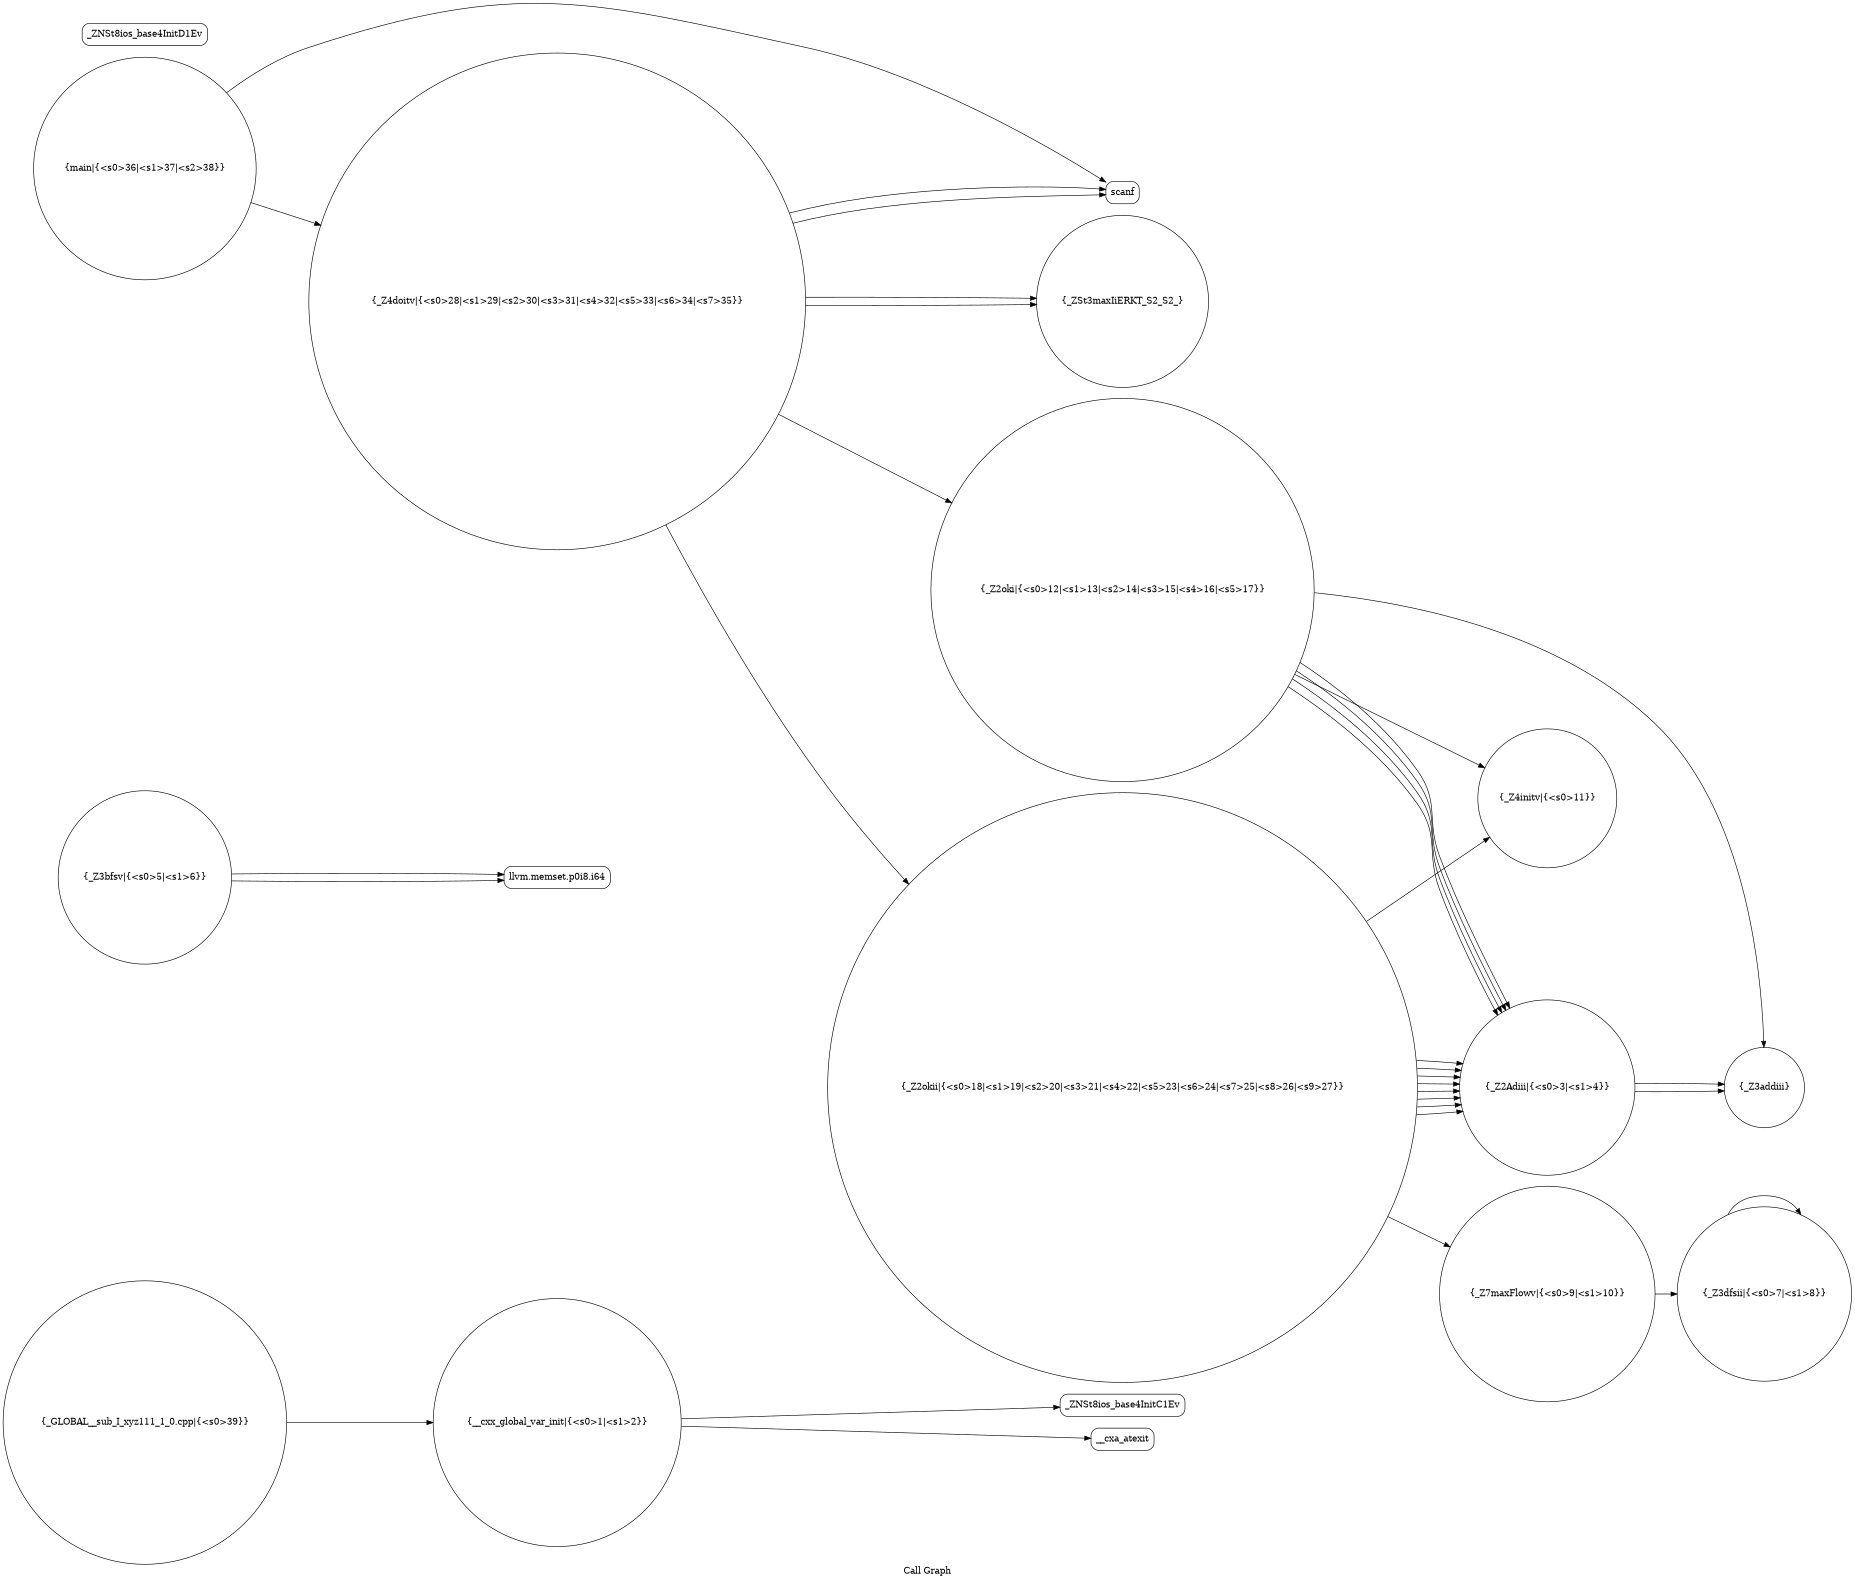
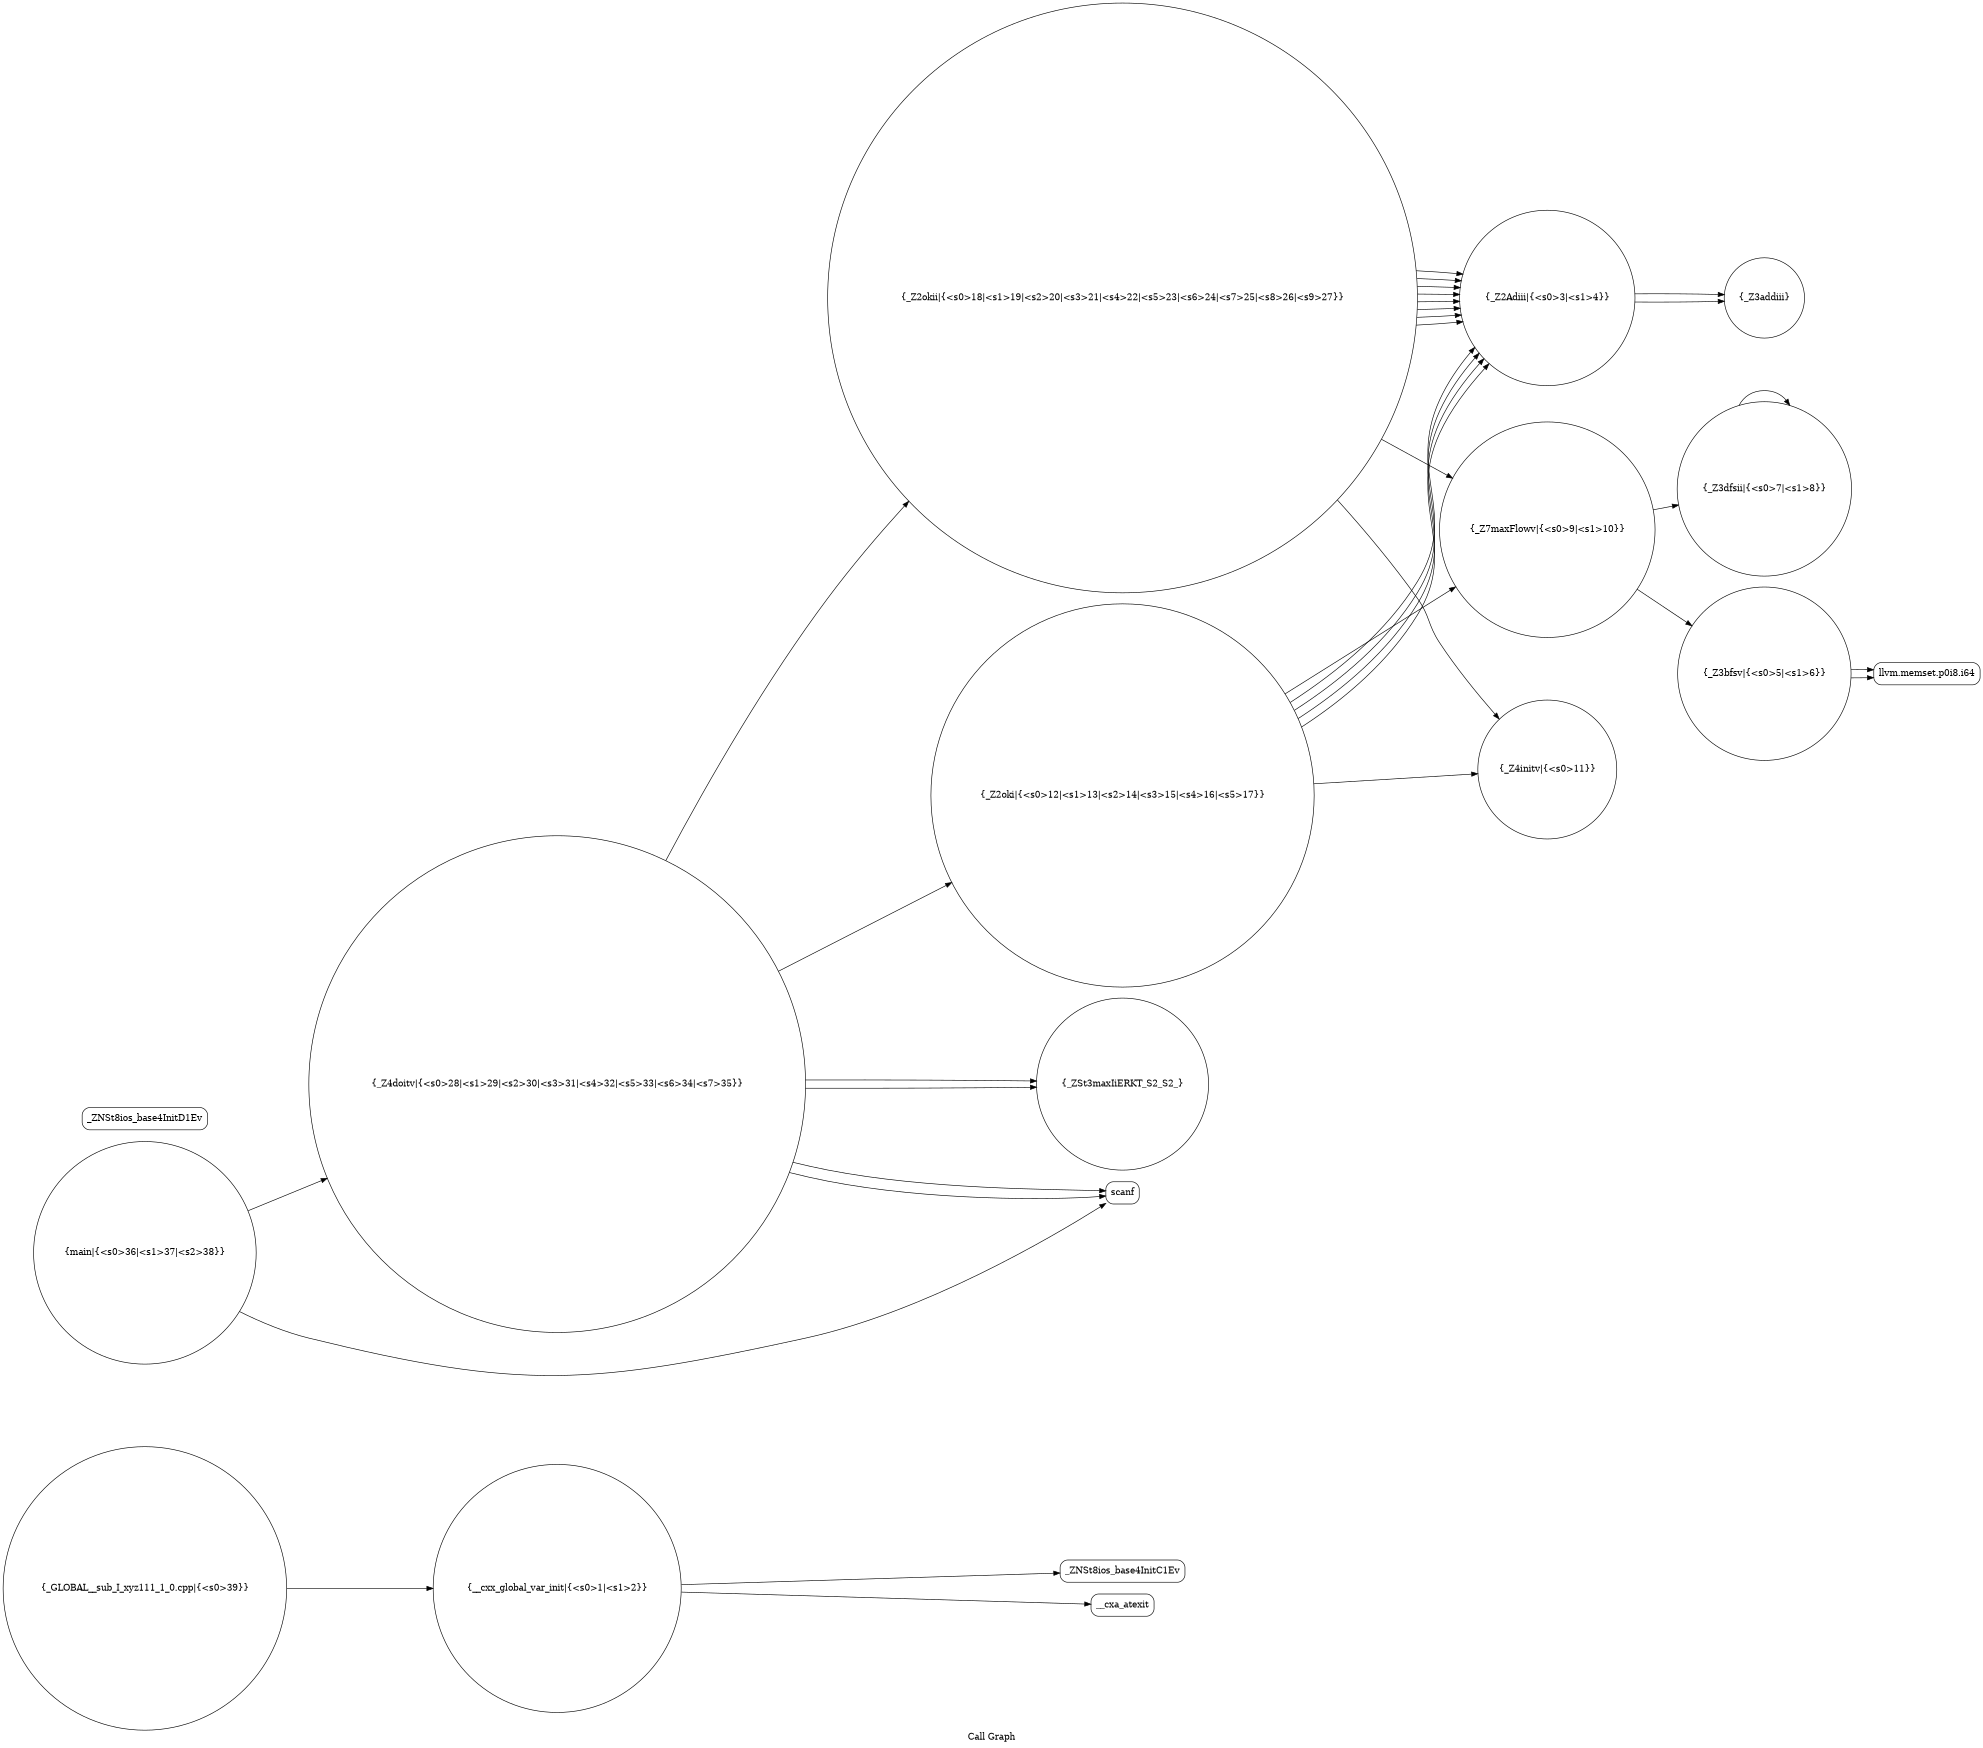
edge "{_Z7maxFlowv|{<s0>9|<s1>10}}" -> "{_Z3bfsv|{<s0>5|<s1>6}}": added
edge "{_Z2oki|{<s0>12|<s1>13|<s2>14|<s3>15|<s4>16|<s5>17}}" -> "{_Z3addiii}": now "{_Z2oki|{<s0>12|<s1>13|<s2>14|<s3>15|<s4>16|<s5>17}}" -> "{_Z7maxFlowv|{<s0>9|<s1>10}}"
